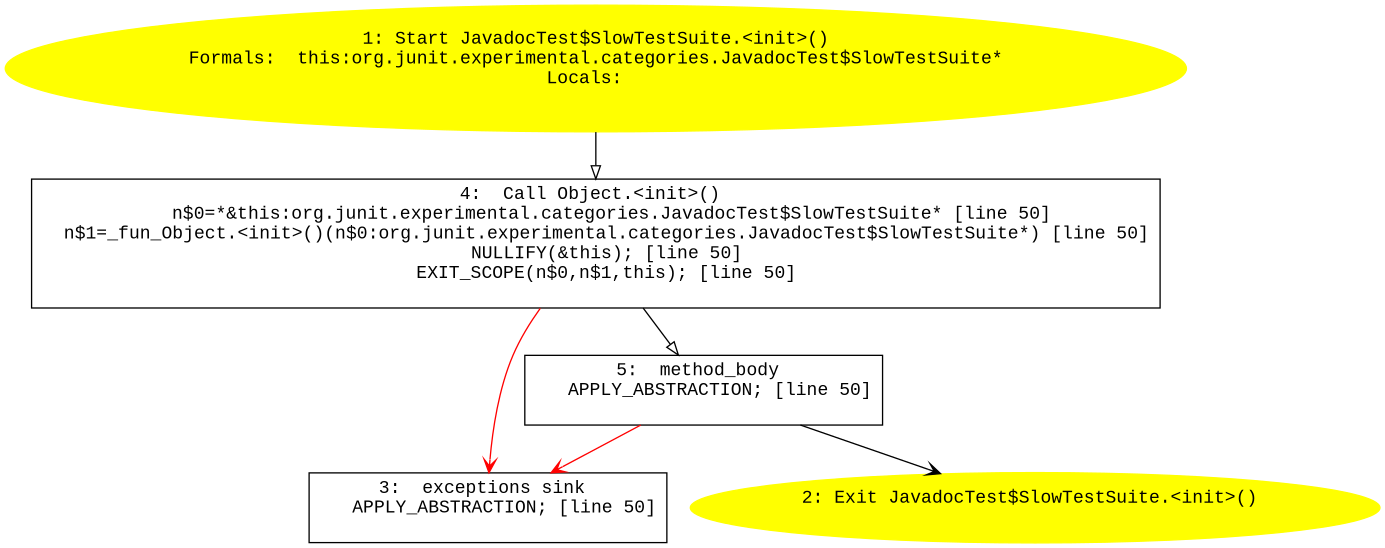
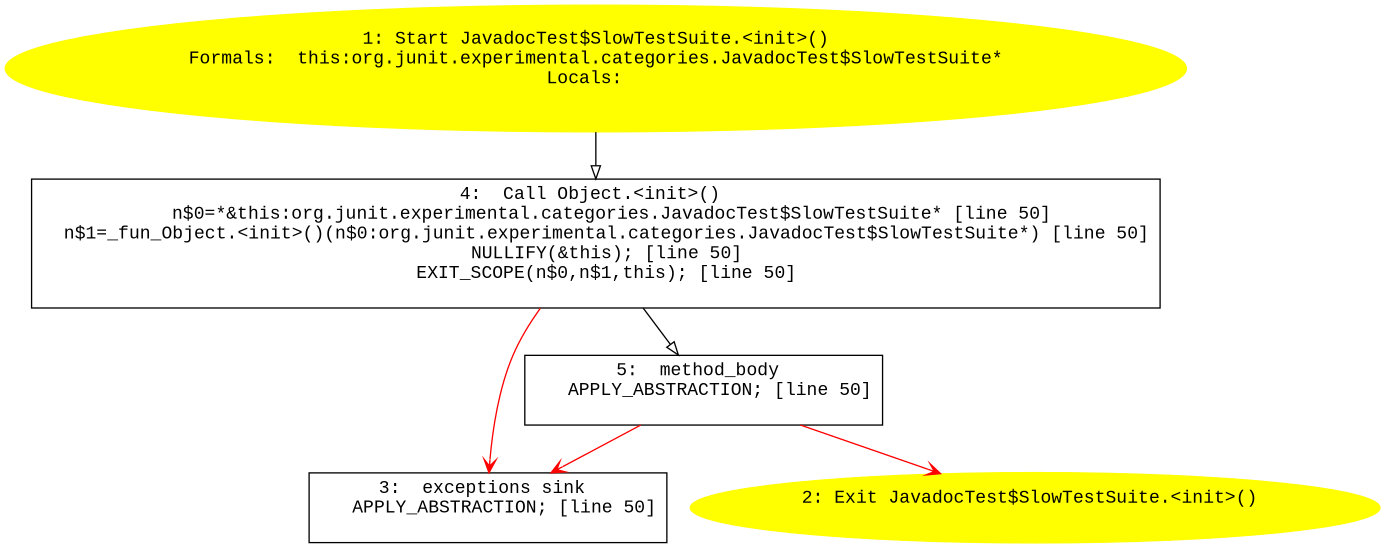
edge "5:  method_body APPLY_ABSTRACTION; [line 50]" -> "2: Exit JavadocTest$SlowTestSuite.<init>()": color black -> red
